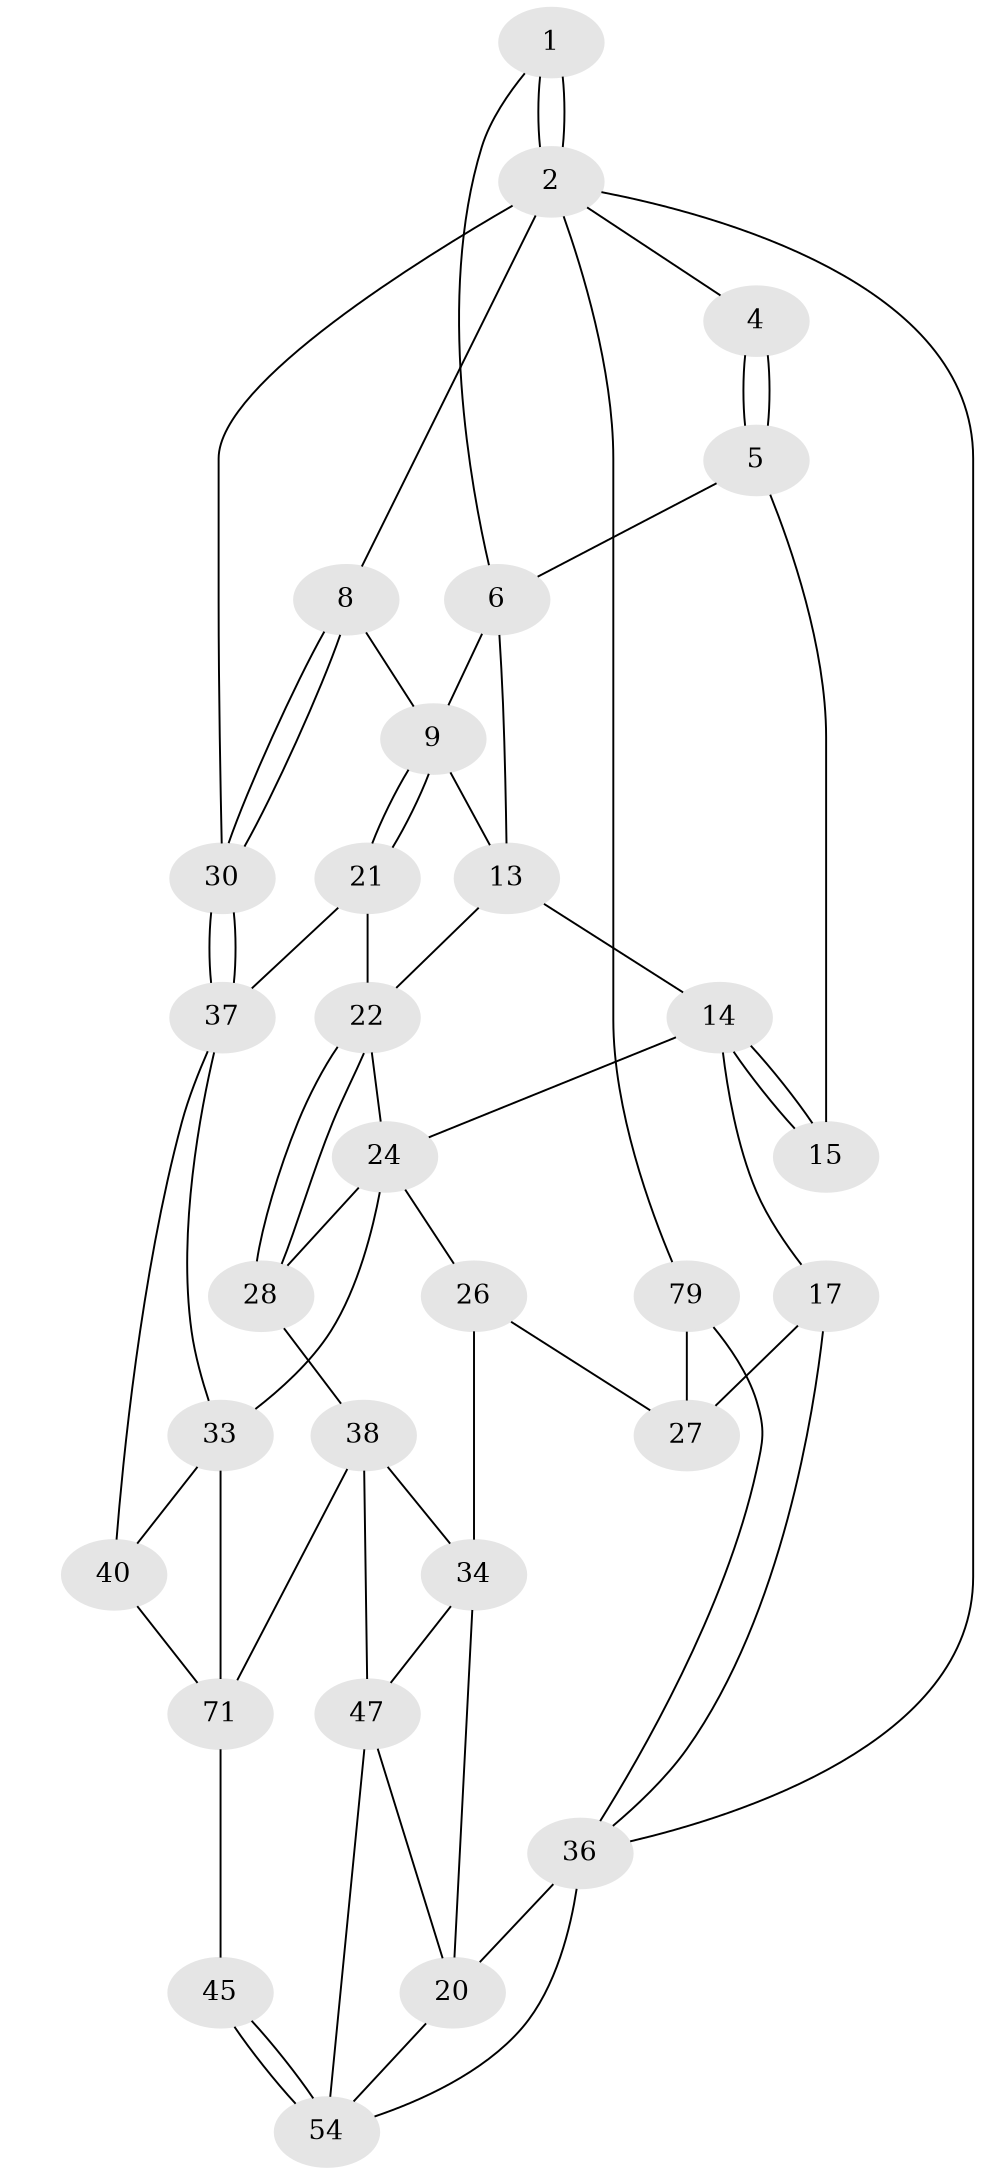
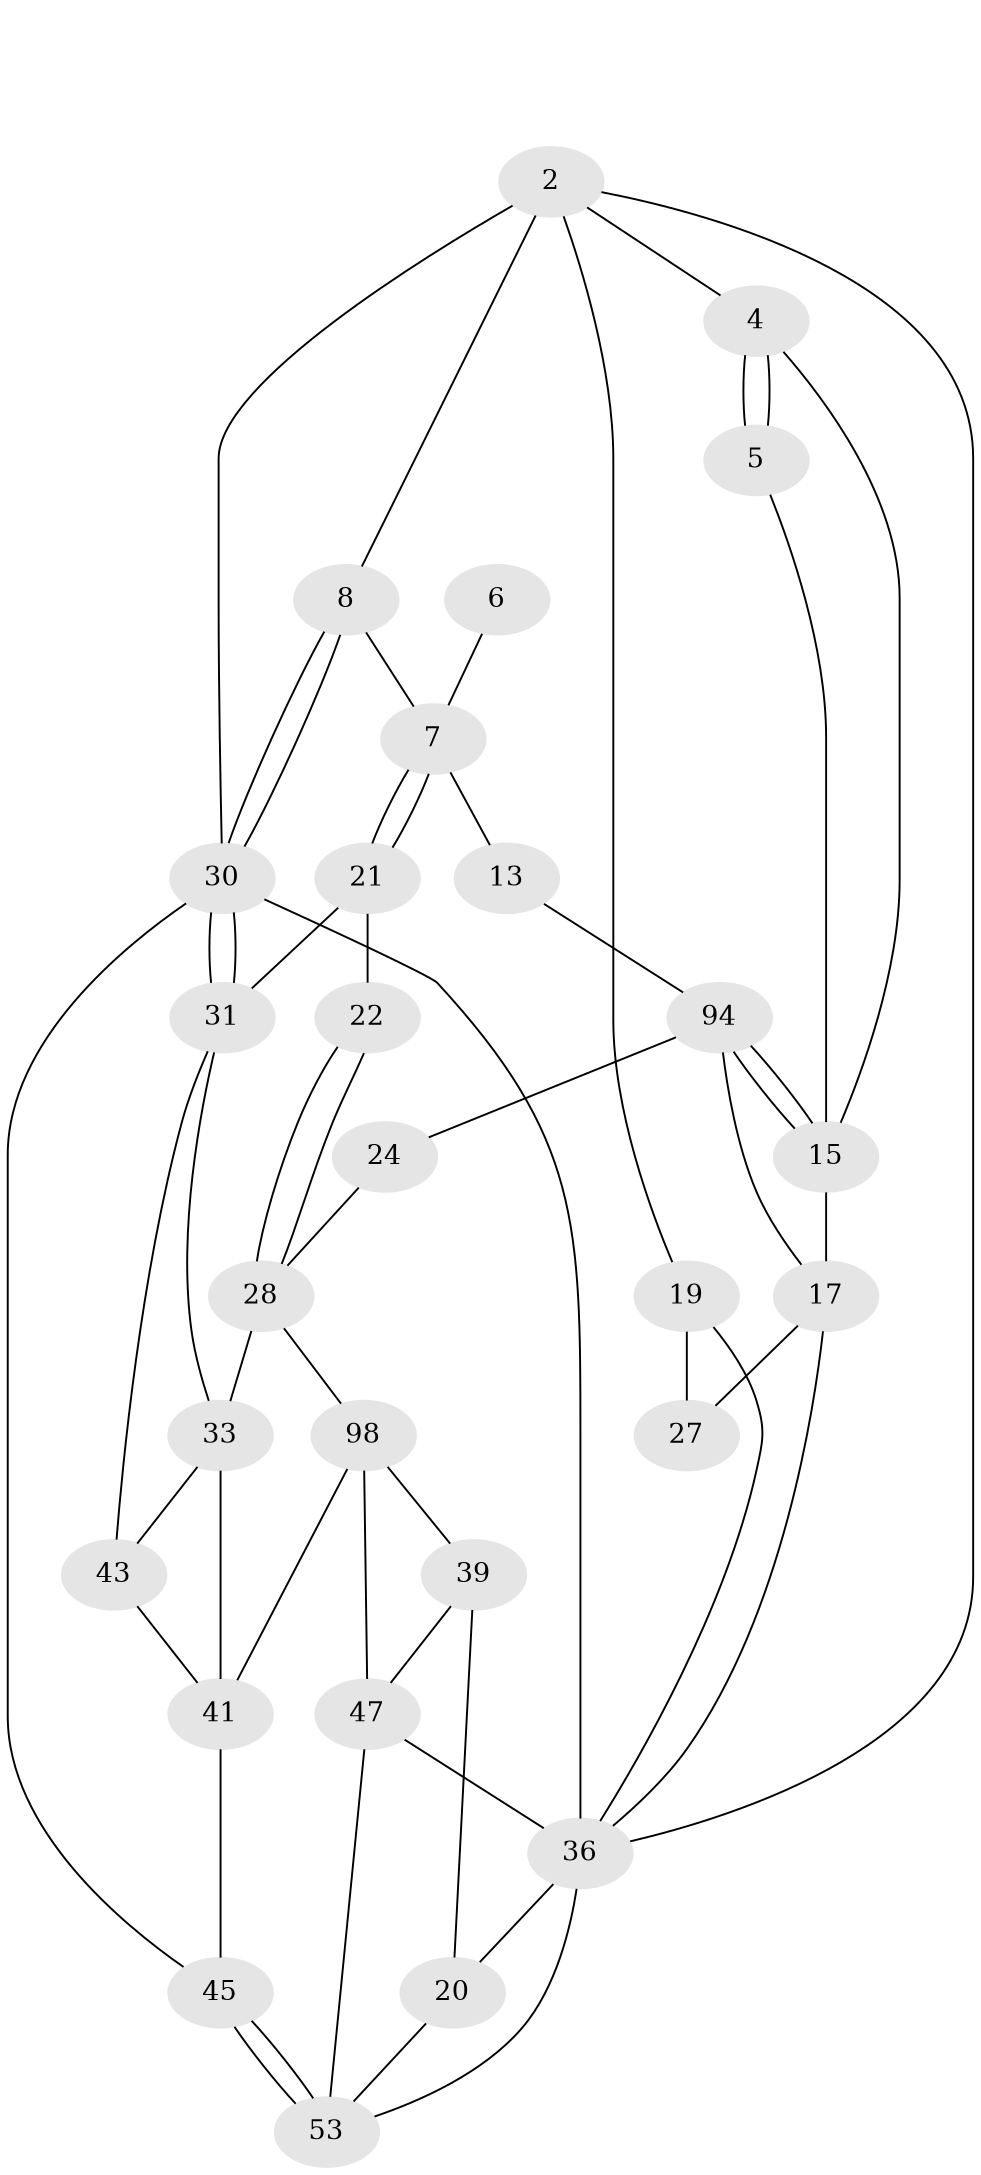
node "1": removed
edge "5" -- "6": removed
edge "4" -- "15": added
node "9": label "9" -> "7"
edge "6" -- "13": removed
edge "13" -- "22": removed
node "37": label "37" -> "31"
node "14": label "14" -> "94"
edge "22" -- "24": removed
edge "15" -- "17": added
edge "30" -- "36": added
node "26": removed
node "79": label "79" -> "19"
edge "24" -- "33": now "28" -- "33"
edge "30" -- "45": added
node "38": label "38" -> "98"
node "40": label "40" -> "43"
node "34": label "34" -> "39"
node "71": label "71" -> "41"
edge "47" -- "20": now "47" -- "36"
node "54": label "54" -> "53"
